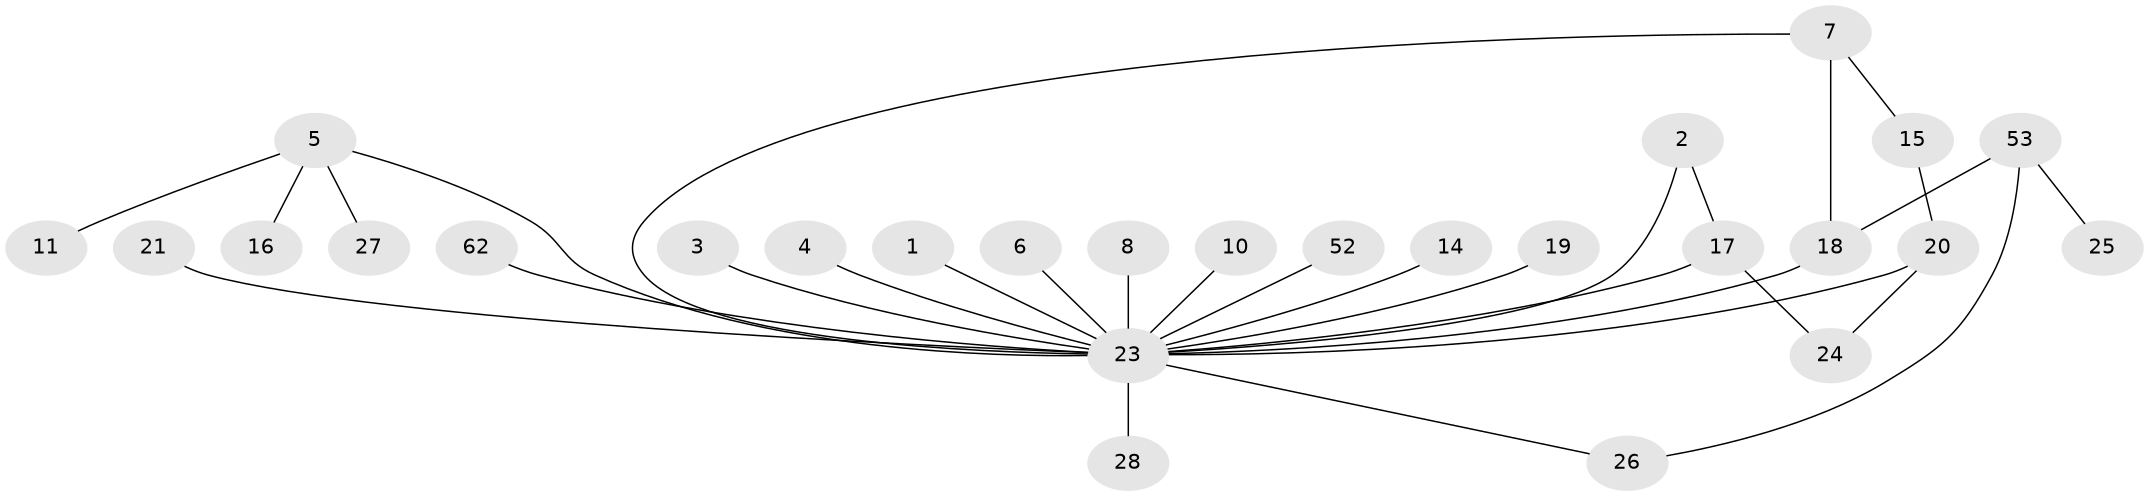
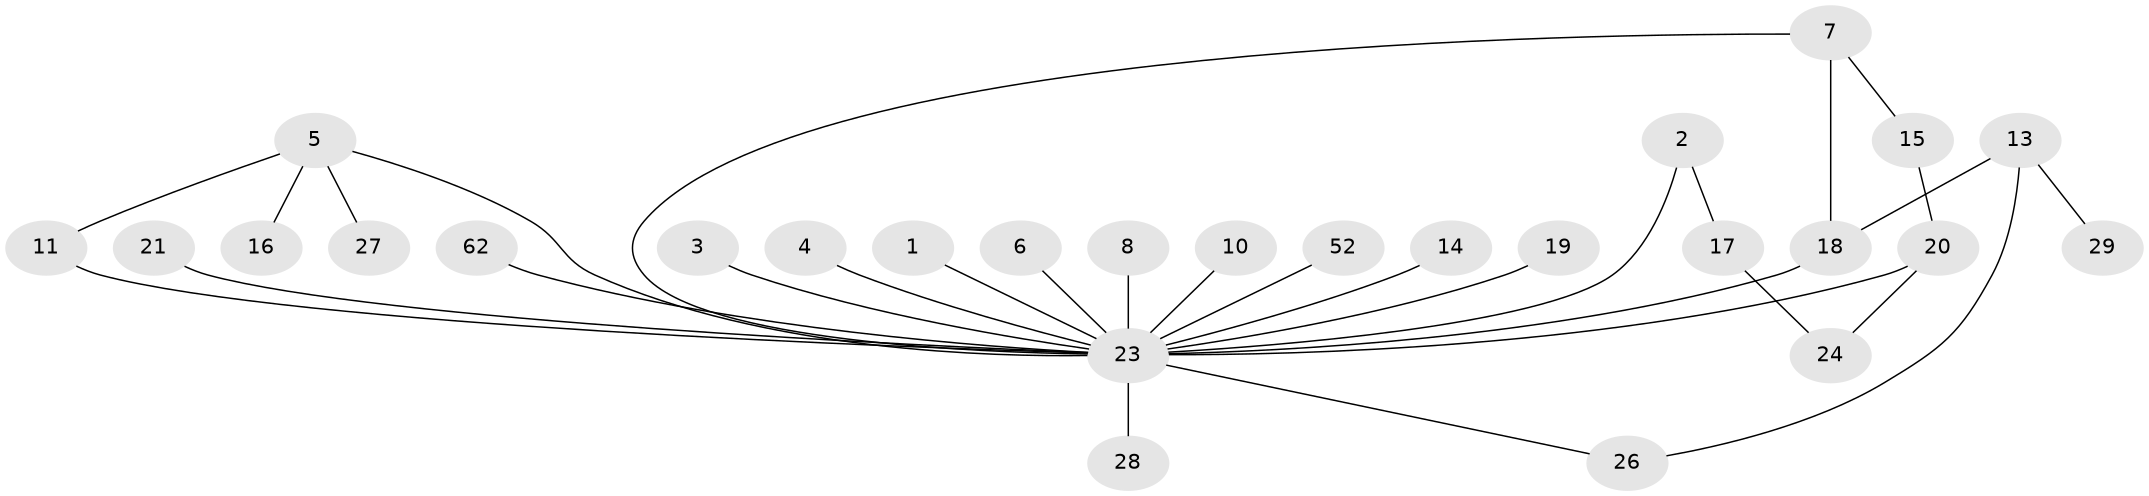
node "53": label "53" -> "13"
node "25": label "25" -> "29"
edge "17" -- "23": now "11" -- "23"
